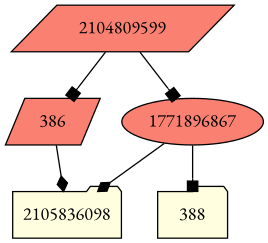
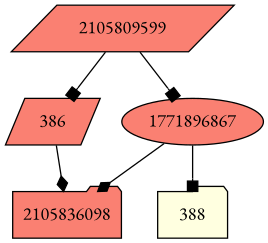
node "2104809599": label "2104809599" -> "2105809599"
node "2105836098": fillcolor lightyellow -> salmon
